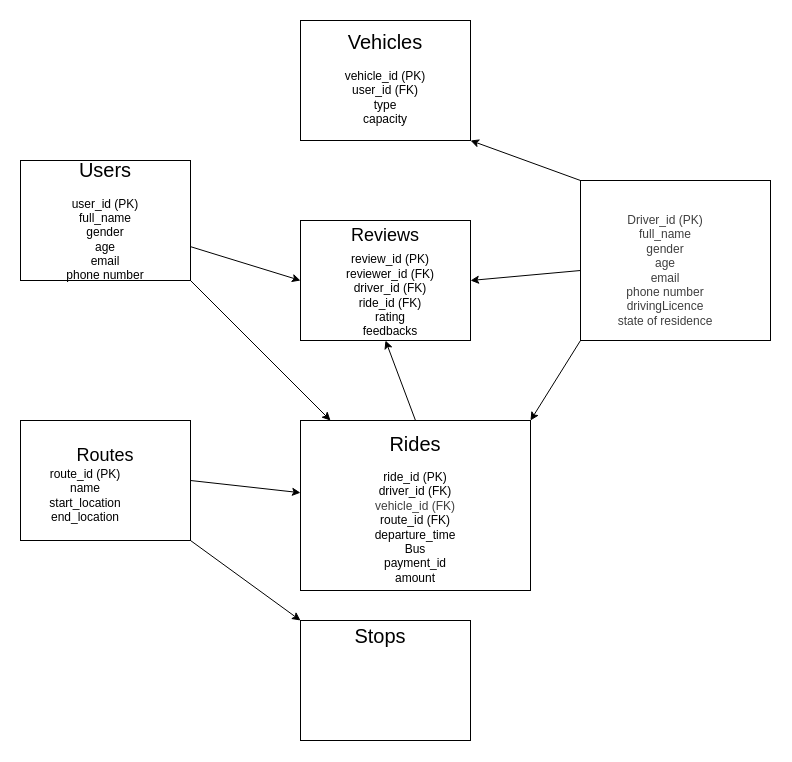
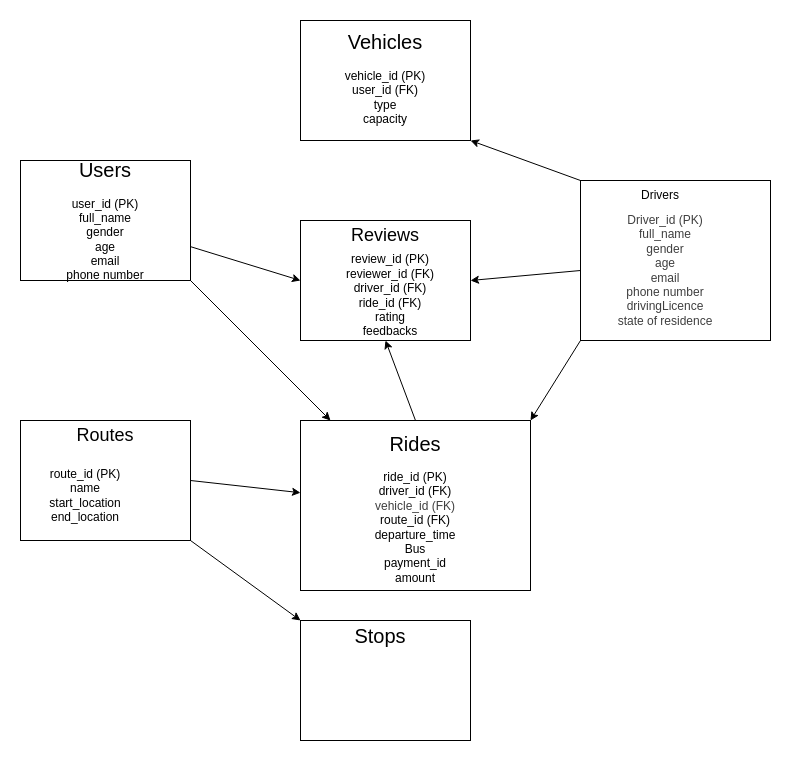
node "Drivers": added
node "Routes": moved (106, 456) -> (106, 436)
